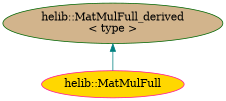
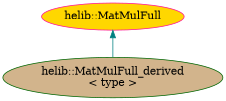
edge "helib::MatMulFull" -> "helib::MatMulFull_derived < type >": reversed
